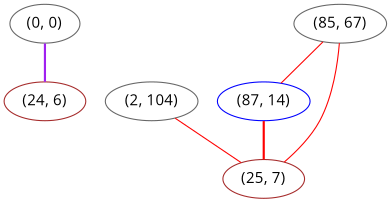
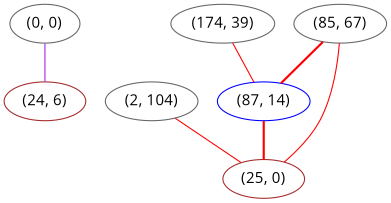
node "(174, 39)": added
edge "(0, 0)" -- "(24, 6)": style bold -> solid
edge "(85, 67)" -- "(87, 14)": style solid -> bold
node "(25, 7)": label "(25, 7)" -> "(25, 0)"
